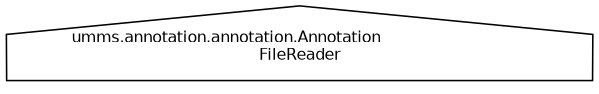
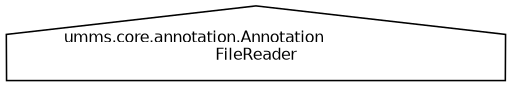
node "umms.annotation.annotation.Annotation FileReader": label "umms.annotation.annotation.Annotation FileReader" -> "umms.core.annotation.Annotation FileReader"
